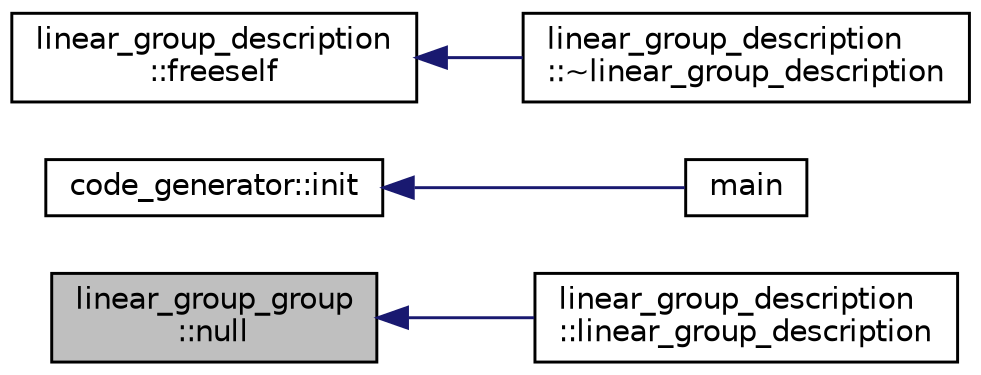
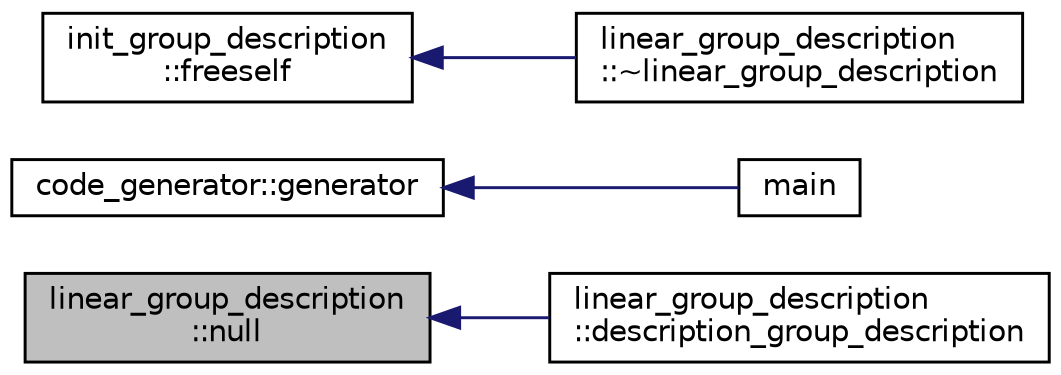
node "linear_group_description ::freeself": label "linear_group_description ::freeself" -> "init_group_description ::freeself"
node "code_generator::init": label "code_generator::init" -> "code_generator::generator"
node "linear_group_group ::null": label "linear_group_group ::null" -> "linear_group_description ::null"
node "linear_group_description ::linear_group_description": label "linear_group_description ::linear_group_description" -> "linear_group_description ::description_group_description"
